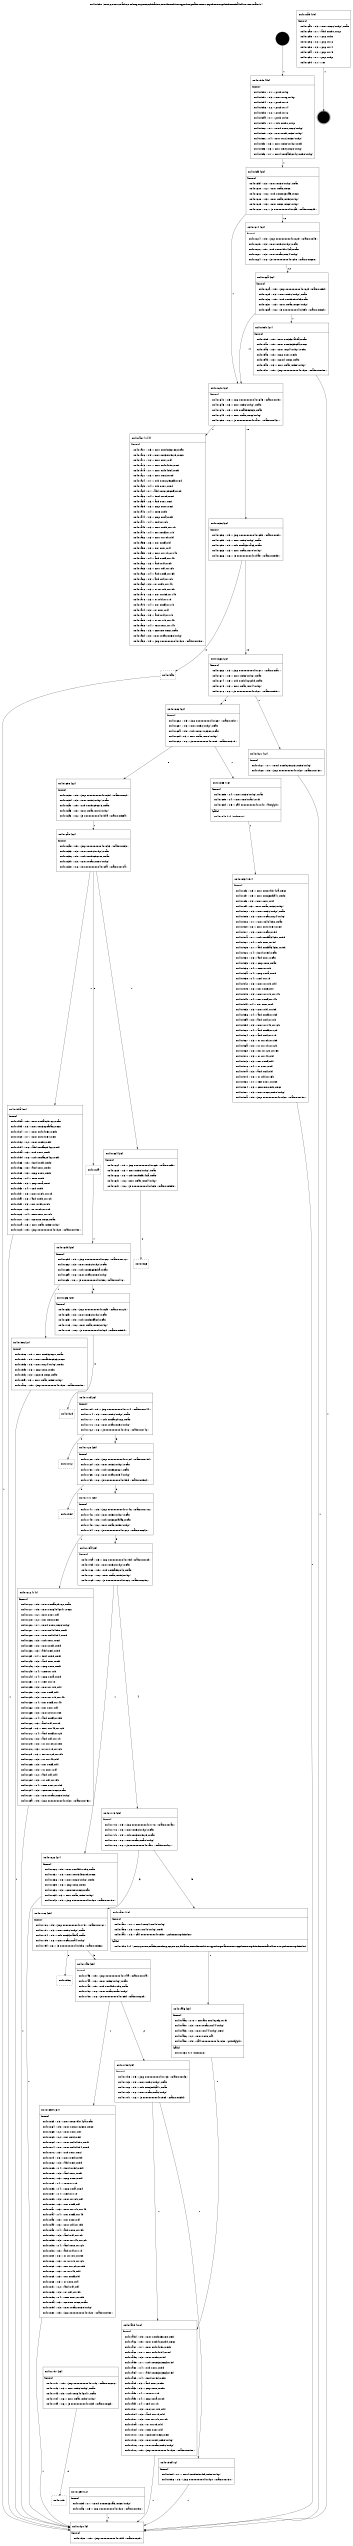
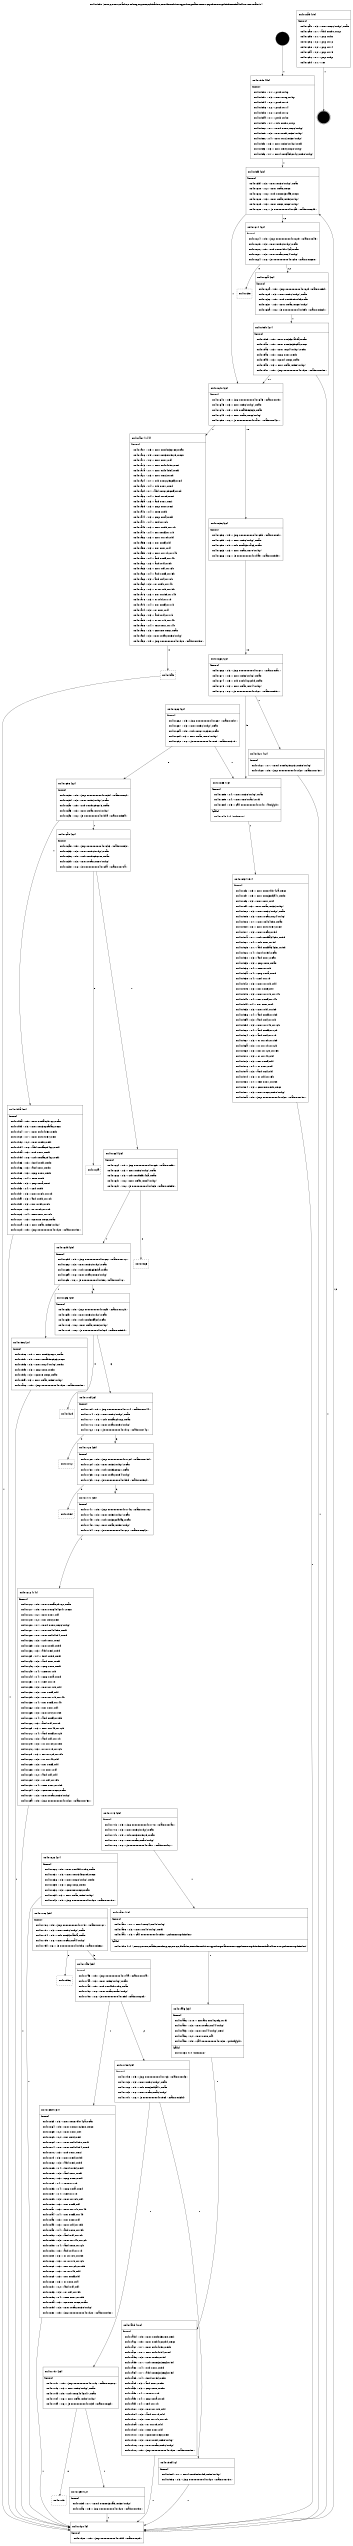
node "0x401cbe": added
edge "0x40162a [22]" -> "0x401640 [22]": now "0x40199b [27]" -> "0x401640 [22]"
edge "0x401656 [22]" -> "0x401ba9": now "0x401a07 [144]" -> "0x401ba9"
edge "0x40166c [22]" -> "0x401682 [22]": now "0x40166c [22]" -> "0x4018e5 [13]"
edge "0x4016ae [22]" -> "0x401bba [88]": now "0x401698 [22]" -> "0x401bba [88]"
edge "0x401cda" -> "0x4016dd [25]": now "0x4016c4 [25]" -> "0x4016dd [25]"
edge "0x4016f6 [25]" -> "0x40170f [25]": added, label "6"
edge "0x401d20 [5]" -> "0x4015fd [23]": added, label "12"
node "0x40175a [25]": removed
edge "0x401773 [25]" -> "0x401a97 [15]": label " 5" -> " 1"
edge "0x401773 [25]" -> "0x40178c [25]": removed, label "3"
edge "0x4017be [25]" -> "0x401abd [100]": now "0x4017be [25]" -> "0x4017d7 [25]"
edge "0x4017d7 [25]" -> "0x401c9f [12]": added, label "1"
